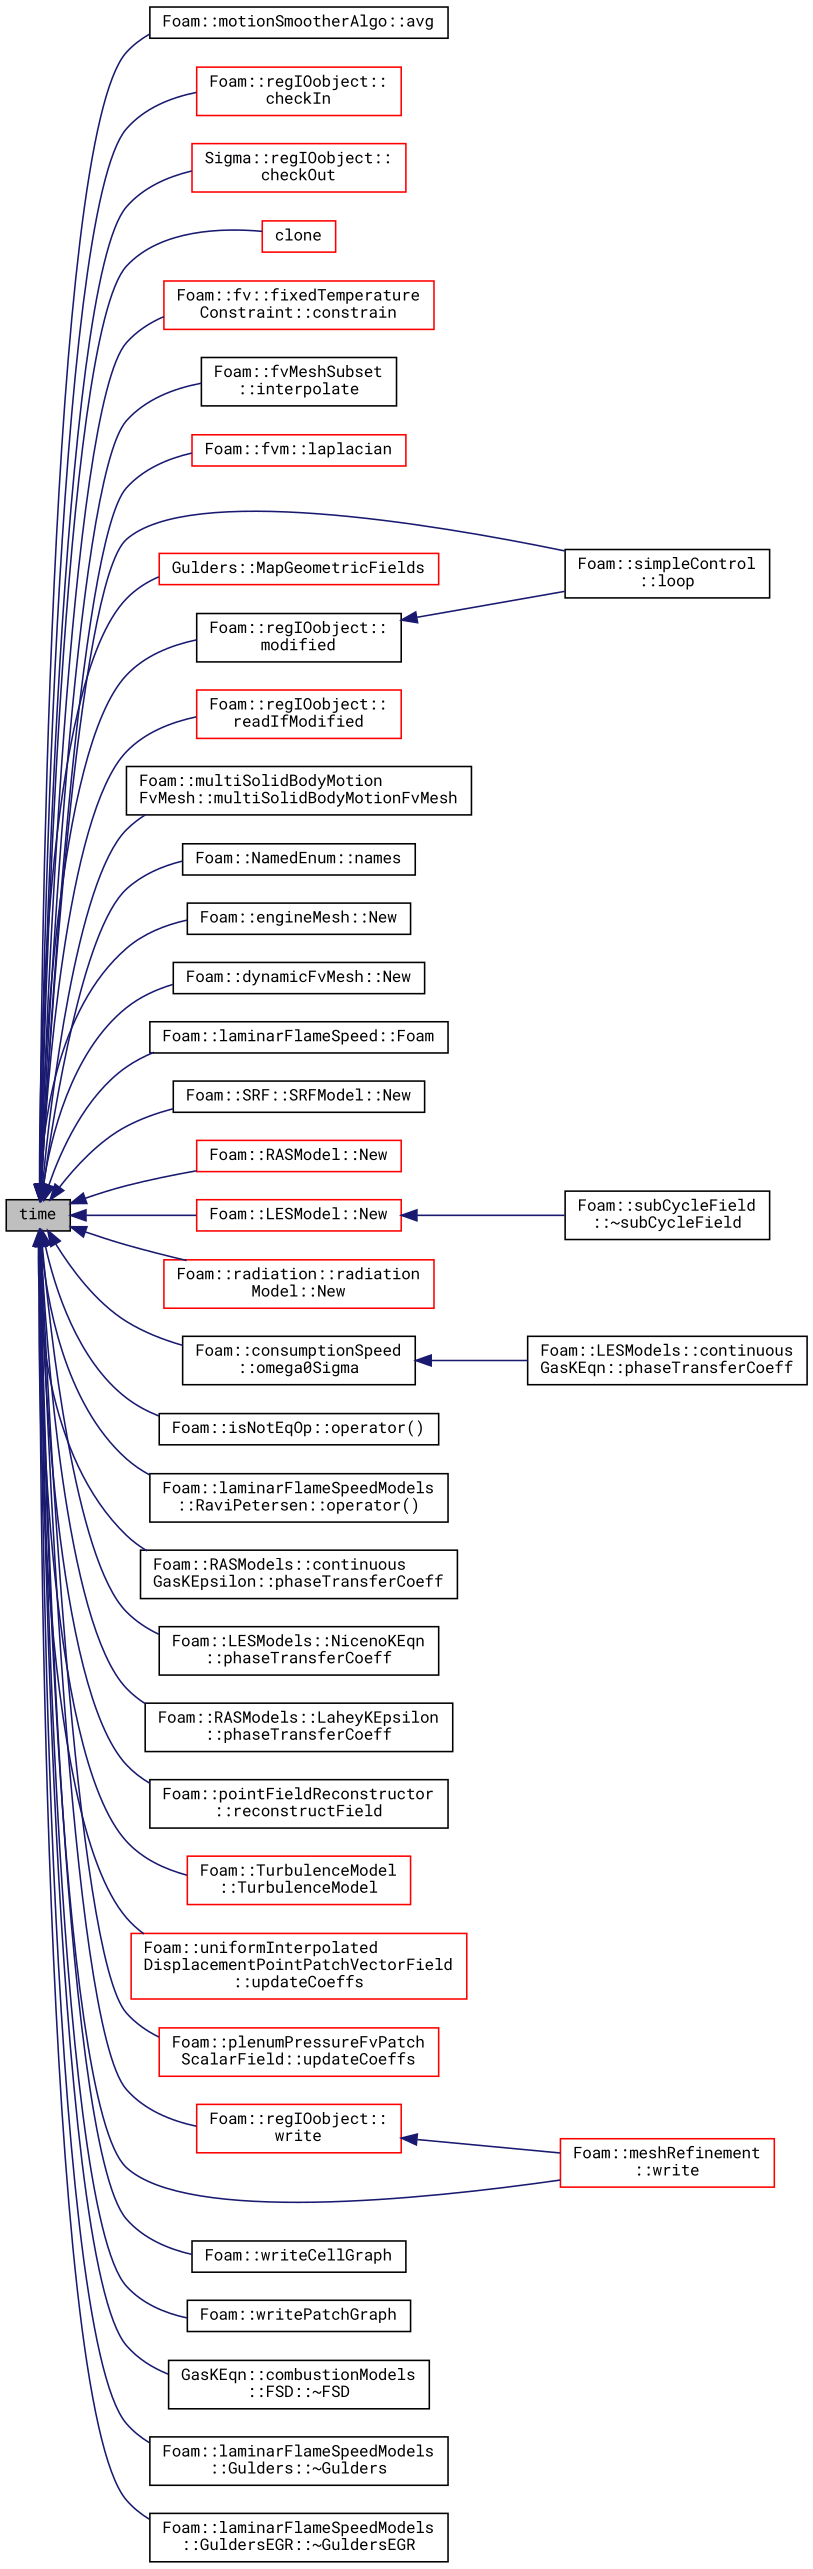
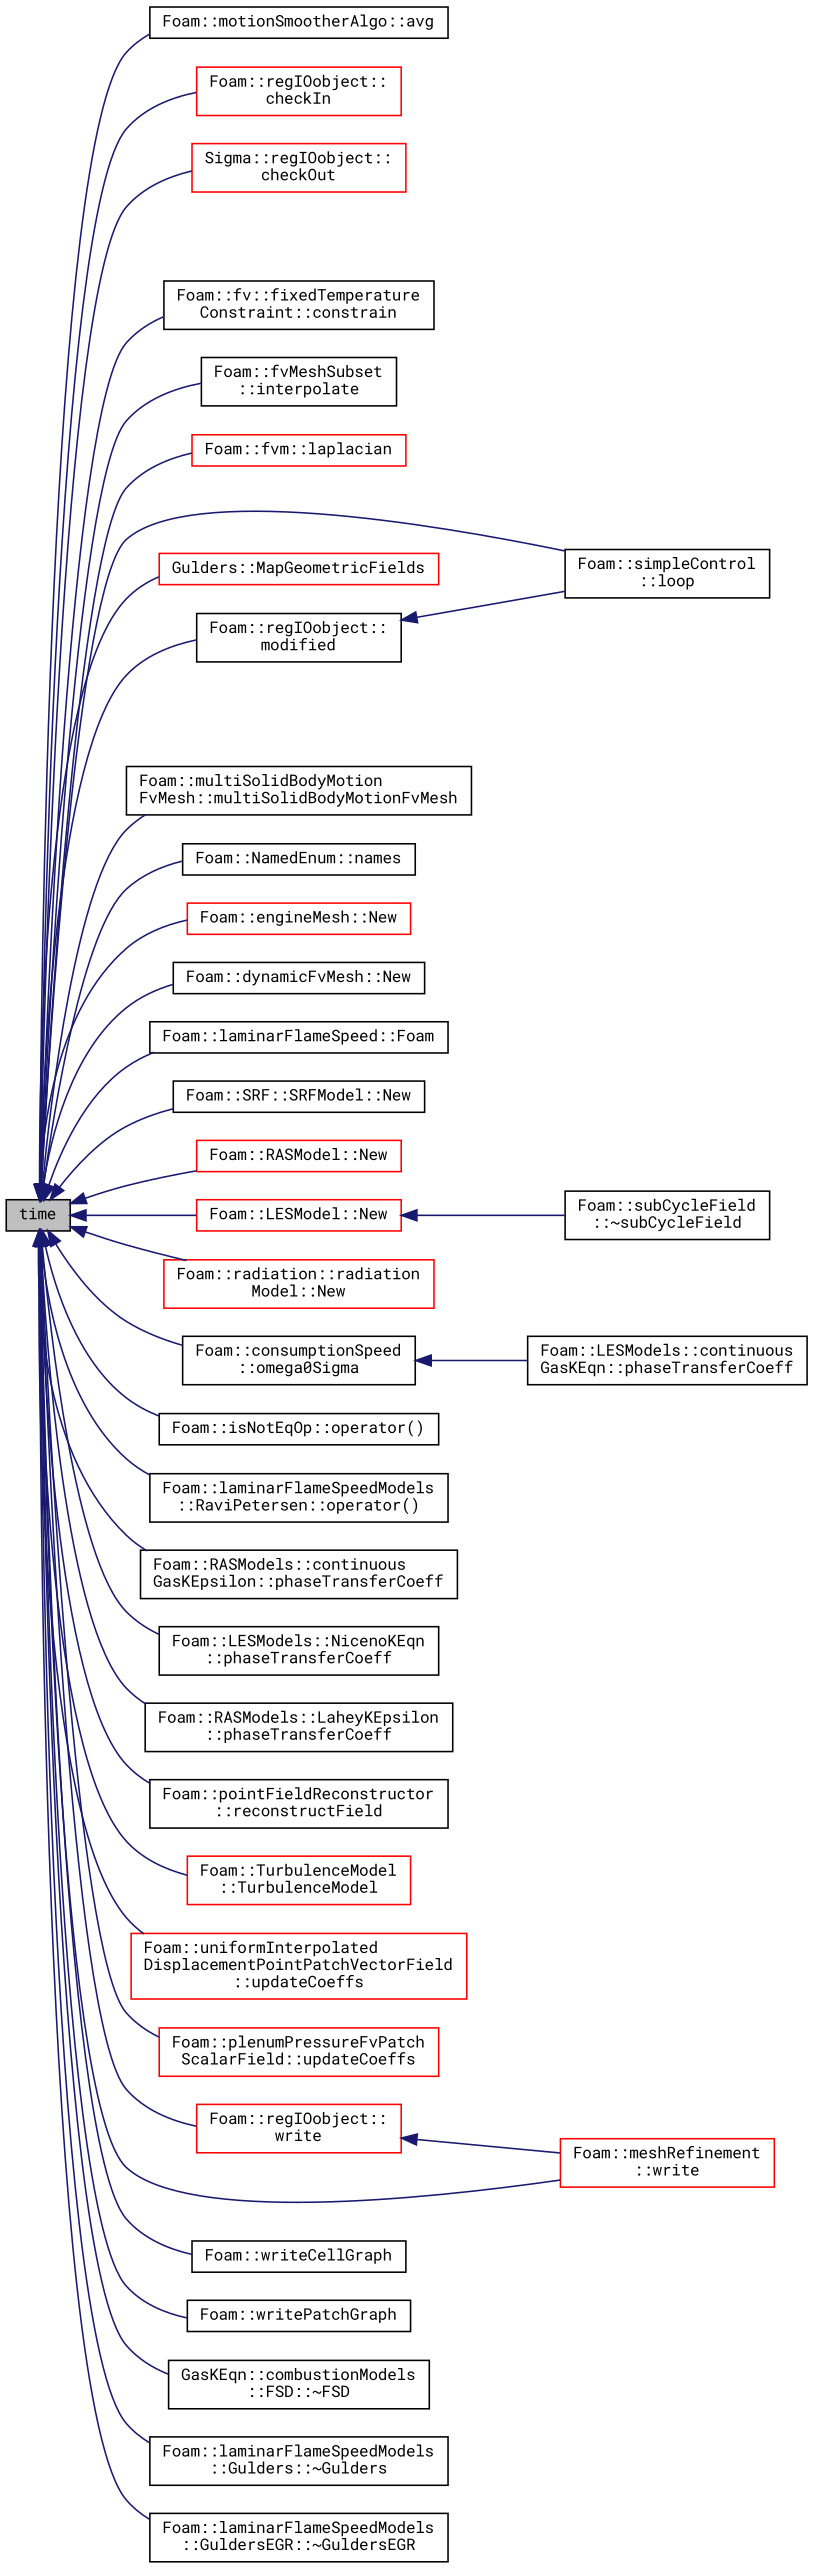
node "clone": removed
node "Foam::fv::fixedTemperature Constraint::constrain": color red -> black
node "Foam::regIOobject:: readIfModified": removed
node "Foam::engineMesh::New": color black -> red
